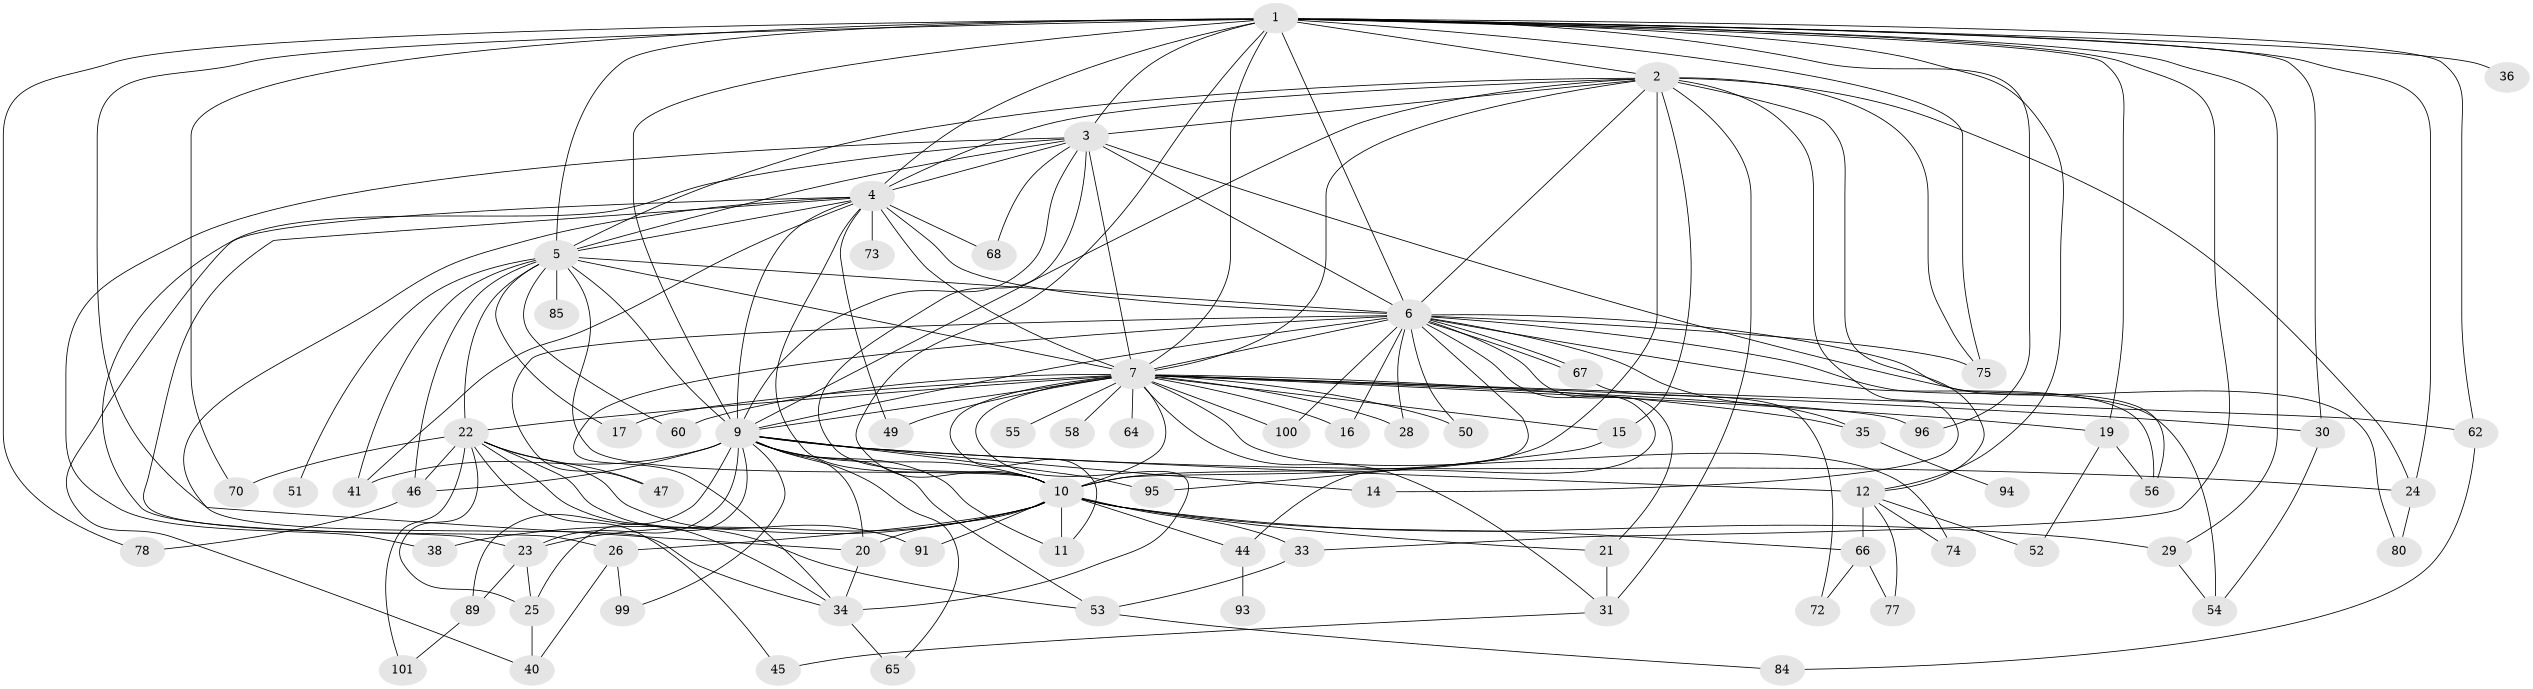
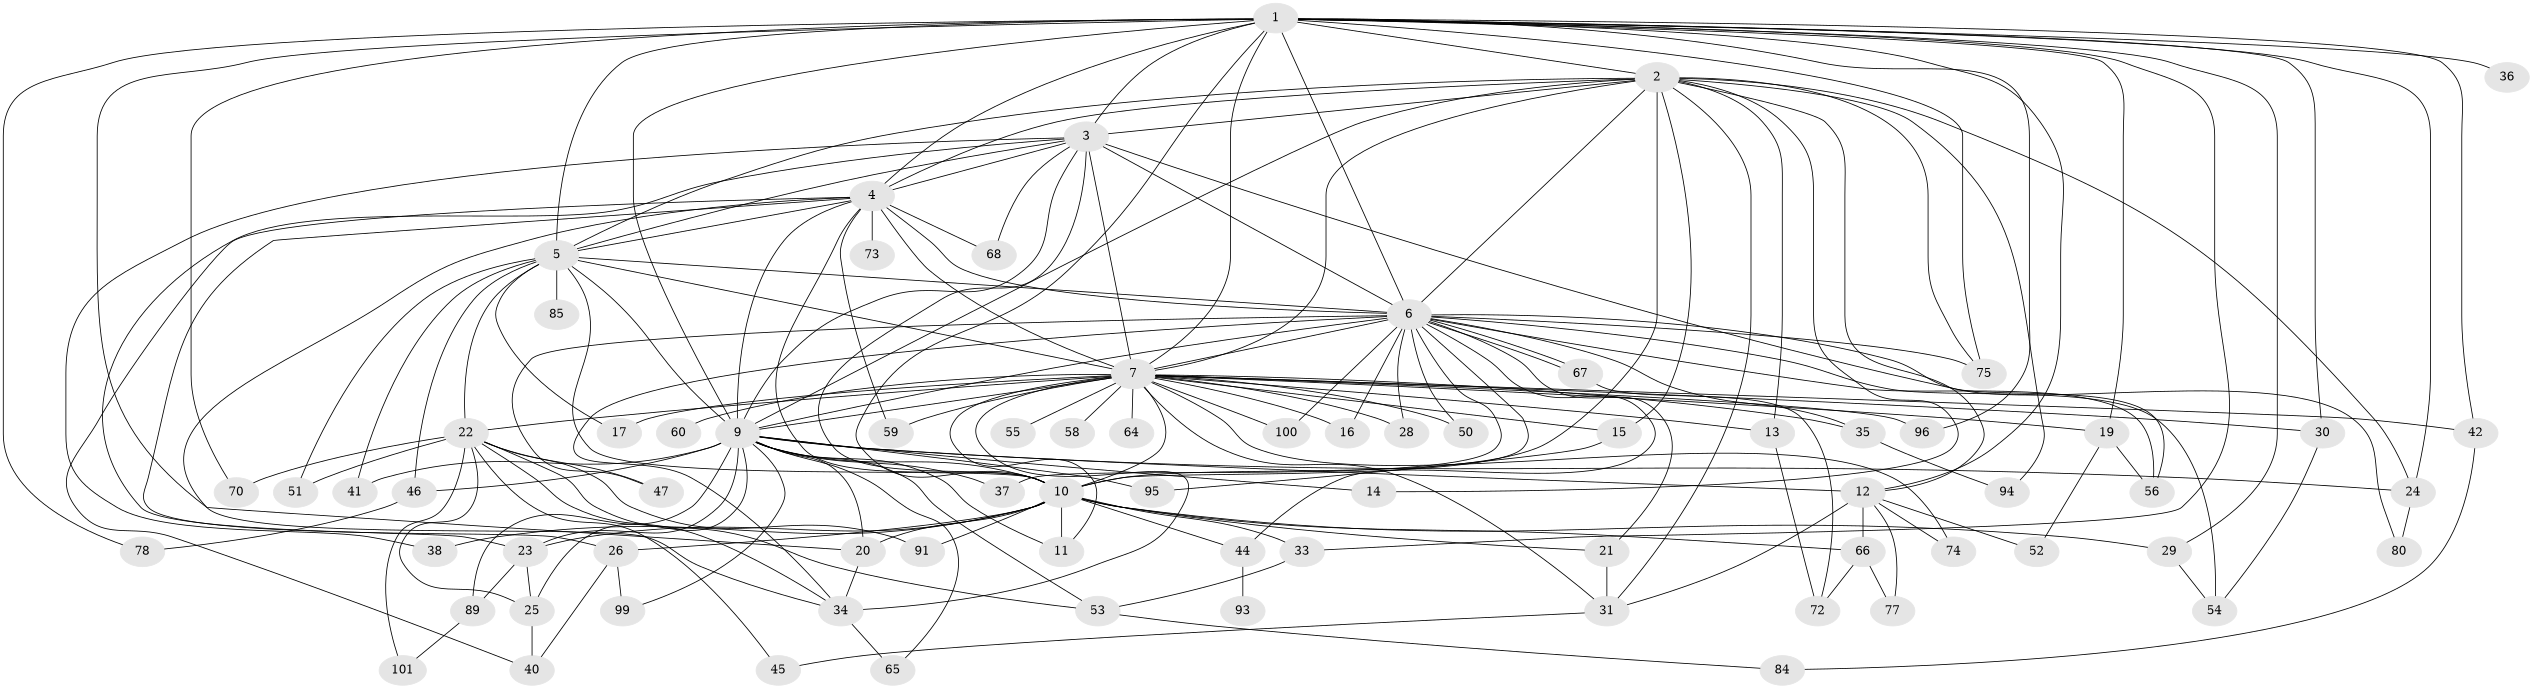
edge "2" -- "94": added
edge "4" -- "41": removed
edge "5" -- "60": removed
node "49": label "49" -> "59"
node "13": added
node "62": label "62" -> "42"
edge "22" -- "46": now "22" -- "51"
node "37": added
edge "12" -- "31": added
